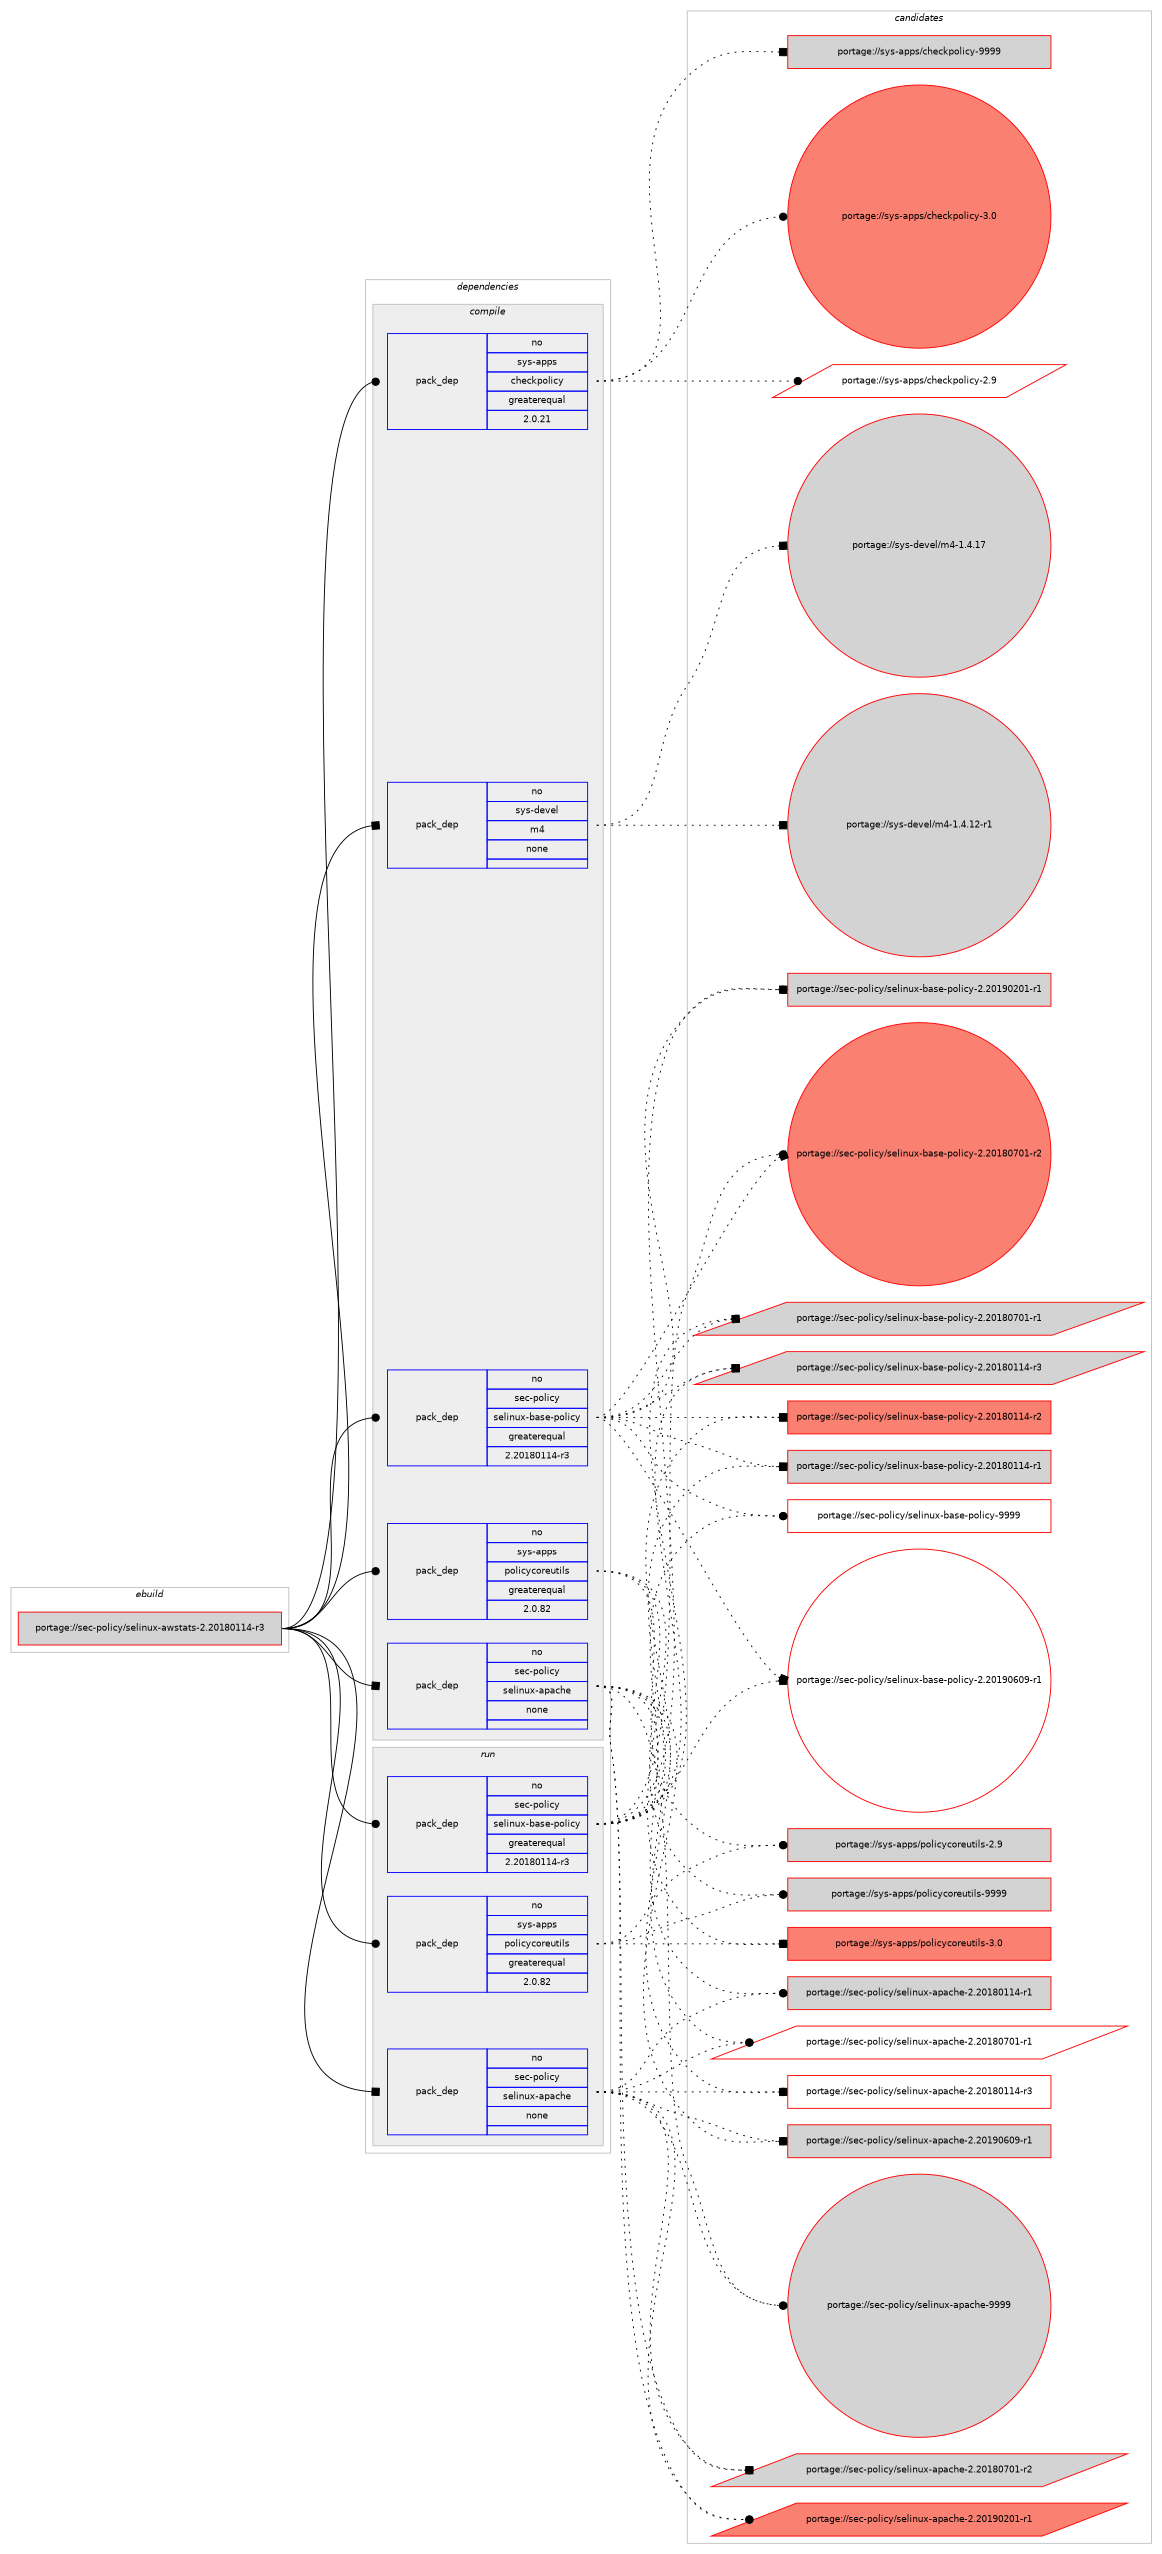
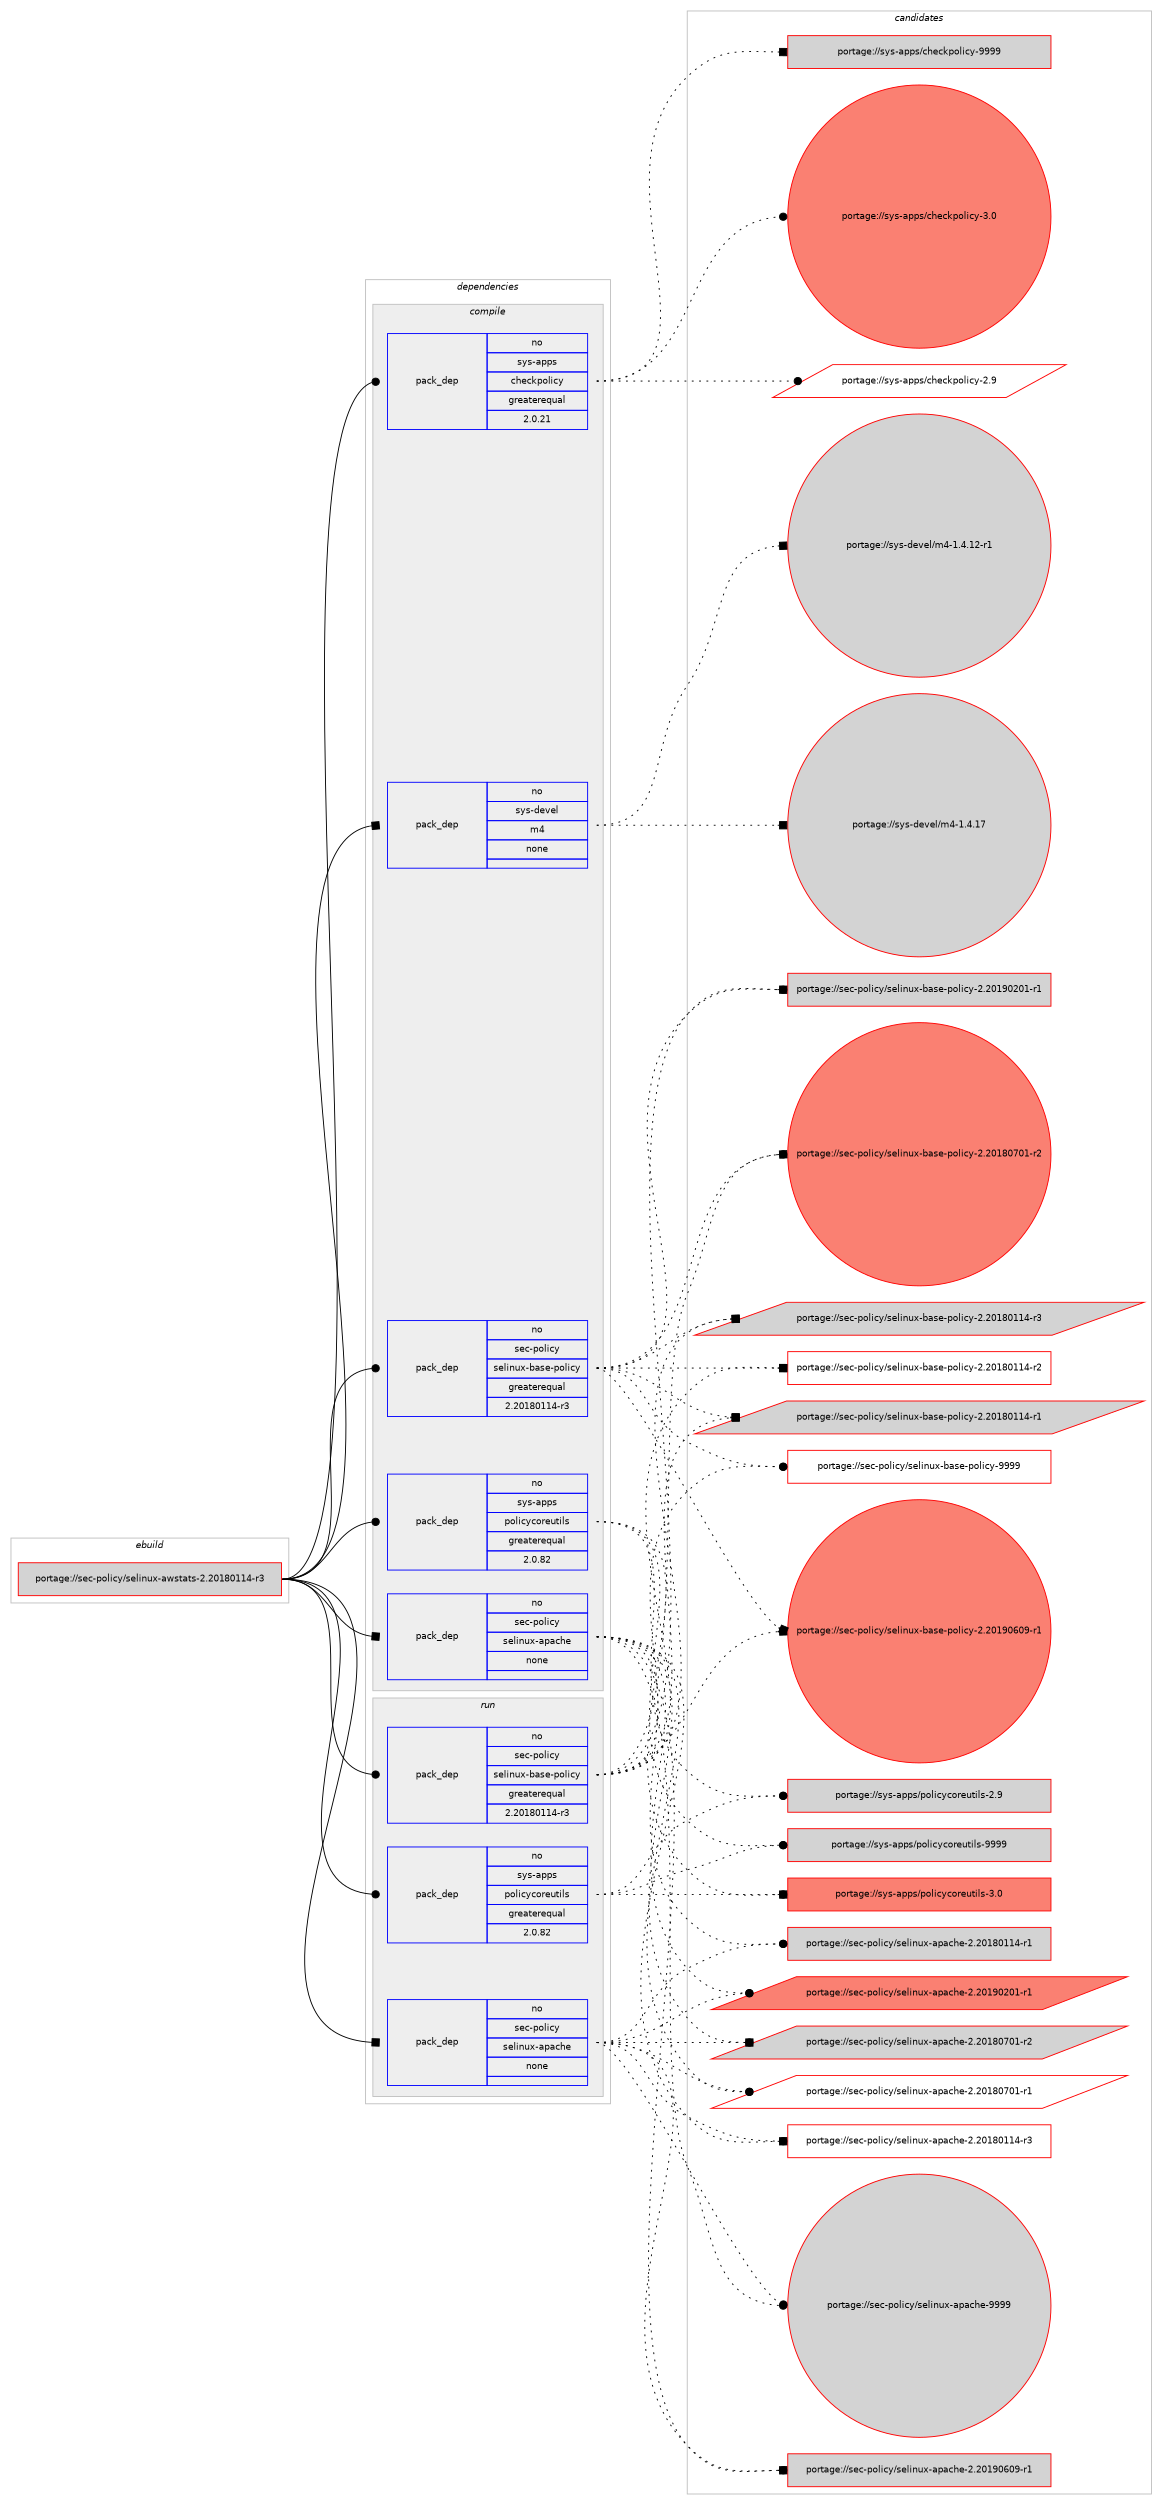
node "portage://sec-policy/selinux-base-policy-2.20180701-r1": removed
node "portage://sec-policy/selinux-base-policy-2.20180114-r2": fillcolor salmon -> white
node "portage://sec-policy/selinux-base-policy-2.20180114-r1": shape box -> parallelogram
node "portage://sec-policy/selinux-base-policy-2.20190609-r1": fillcolor white -> salmon
